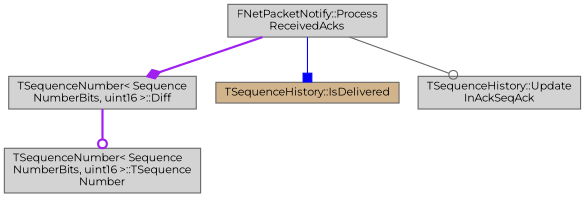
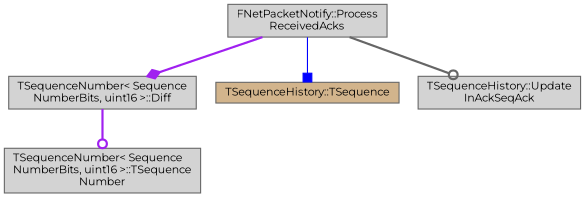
edge "FNetPacketNotify::Process ReceivedAcks" -> "TSequenceHistory::Update InAckSeqAck": style solid -> bold
node "TSequenceHistory::IsDelivered": label "TSequenceHistory::IsDelivered" -> "TSequenceHistory::TSequence"
